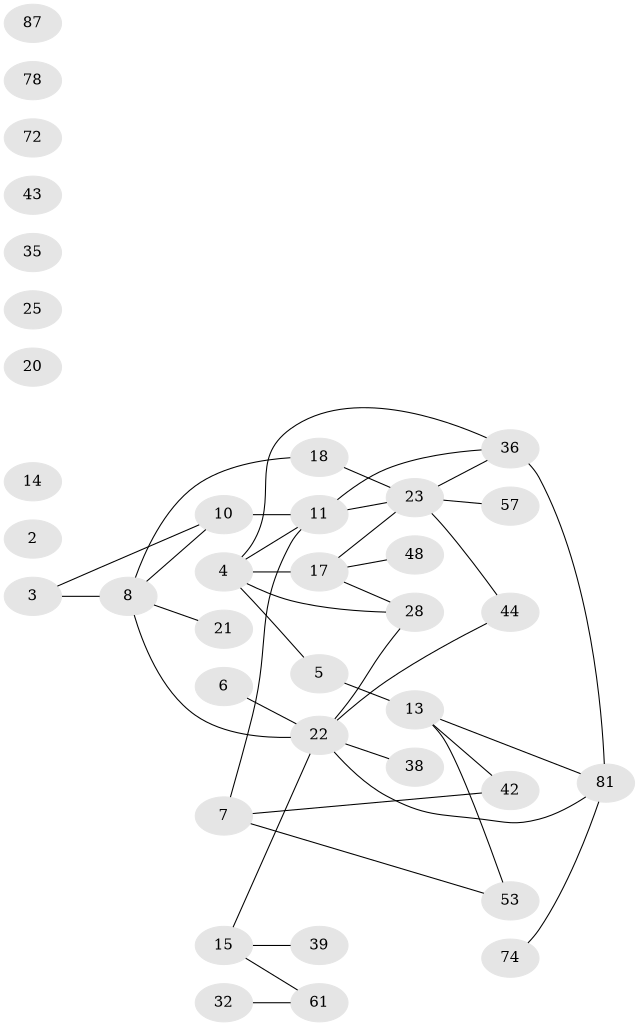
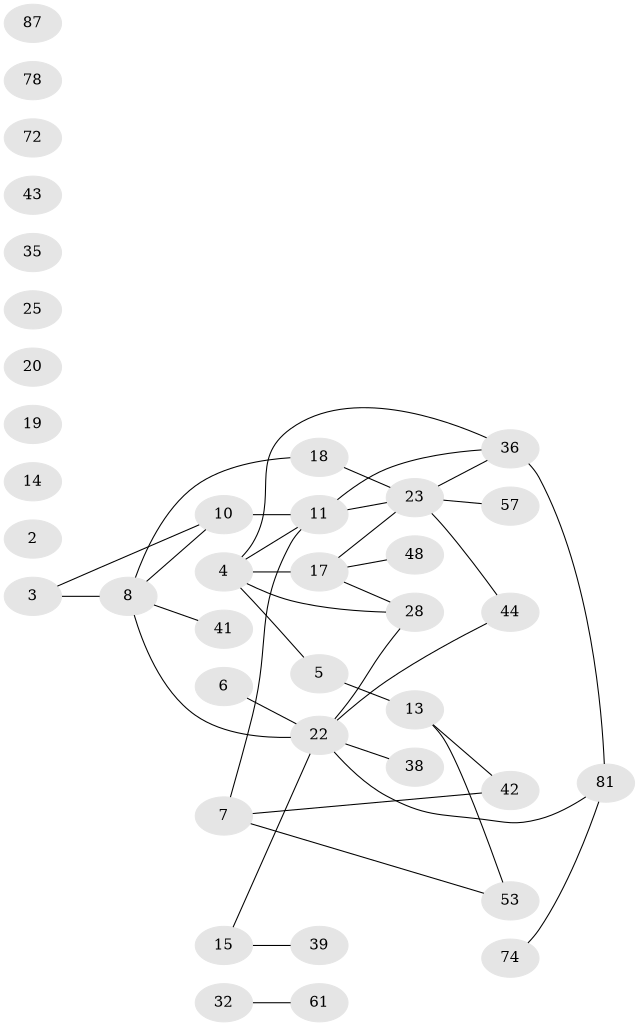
node "19": added
node "21": label "21" -> "41"
edge "13" -- "81": removed
edge "15" -- "61": removed
